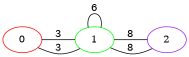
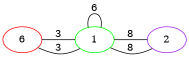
node "0": label "0" -> "6"
